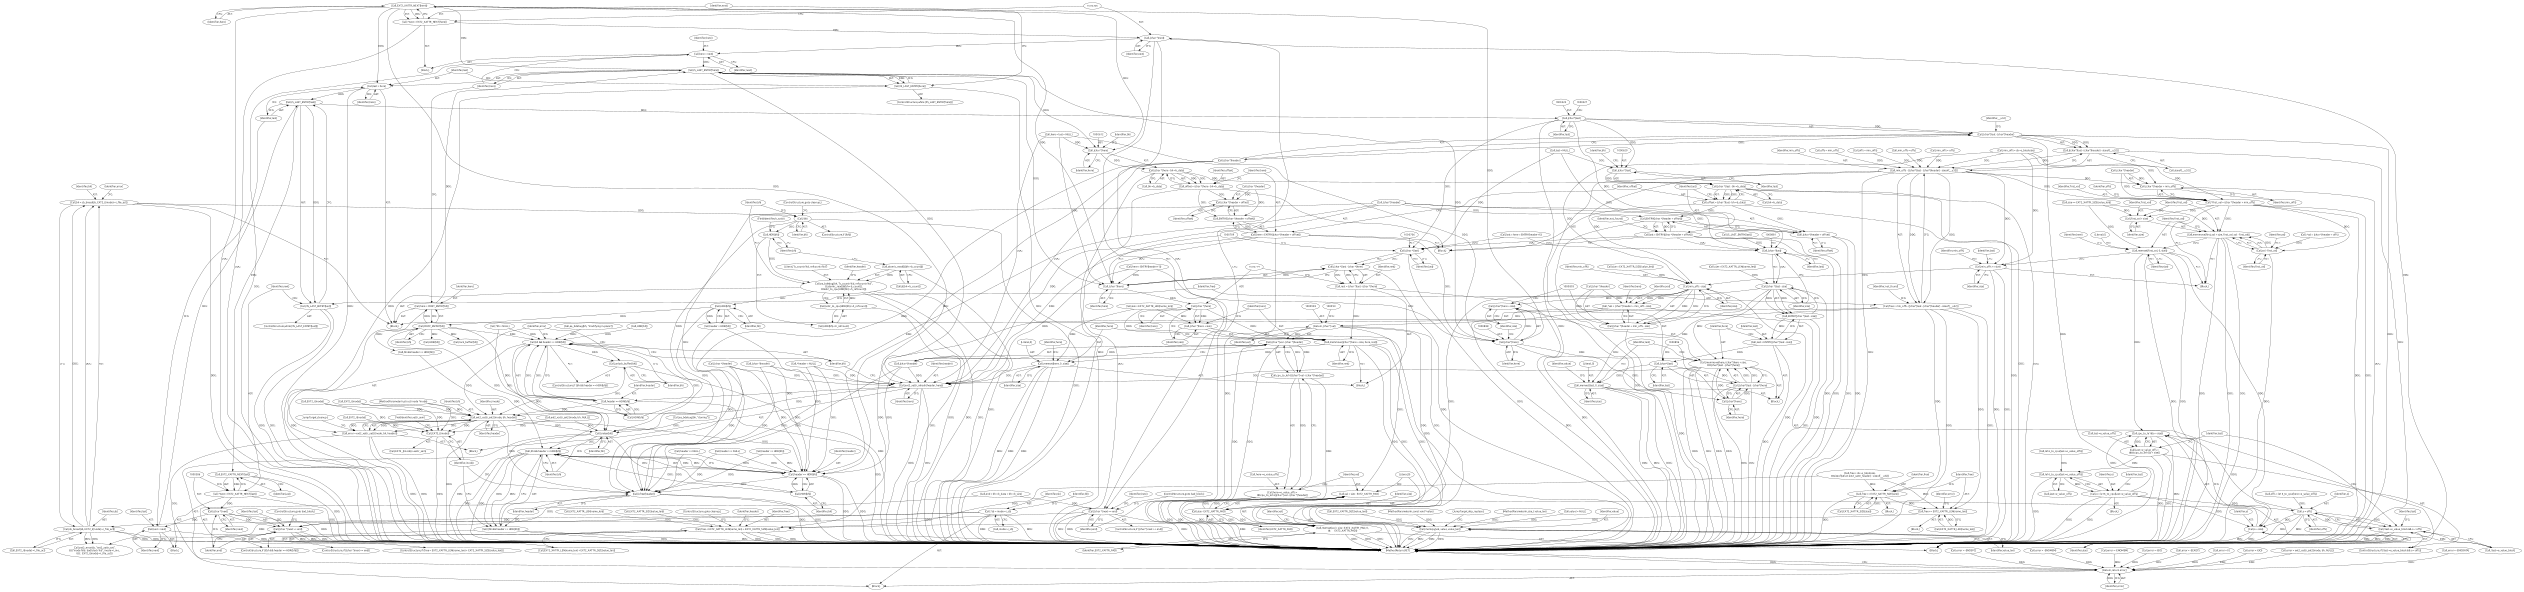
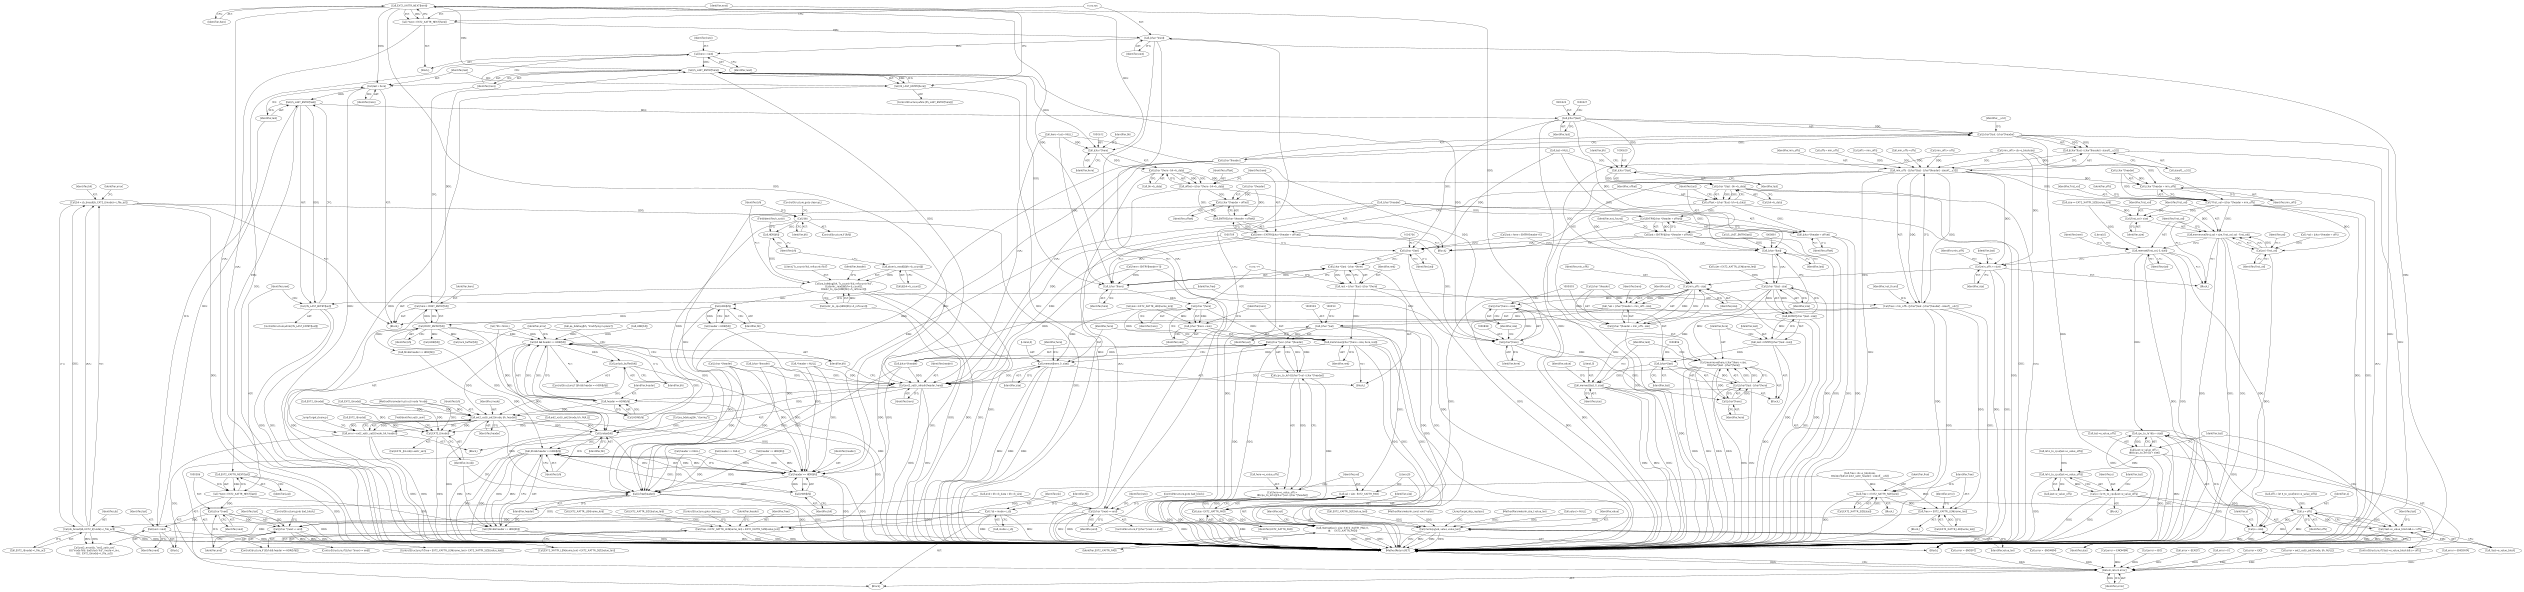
node "(Call,size = EXT2_XATTR_SIZE(value_len))": removed
node "(Call,HDR(bh)->h_refcount)": removed
node "(Return,(char *)val)": label "(Return,(char *)val)" -> "(Call,(char *)val)"
edge "(Call,*next = EXT2_XATTR_NEXT(last))" -> "(MethodReturn,RET)": now "(Call,*next = EXT2_XATTR_NEXT(last))" -> "(Call,!(bh && header == HDR(bh)))"
